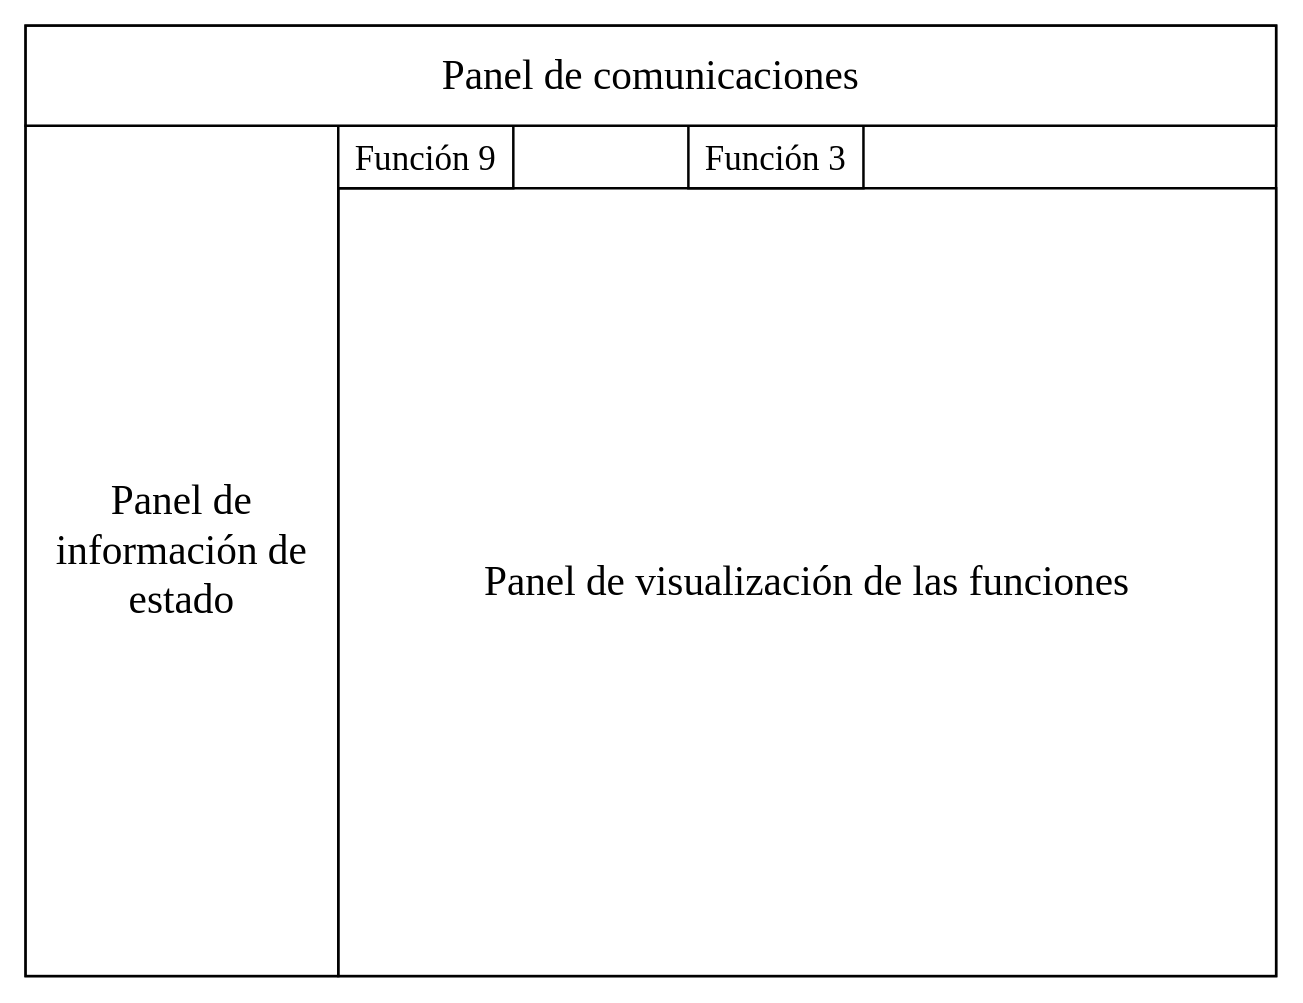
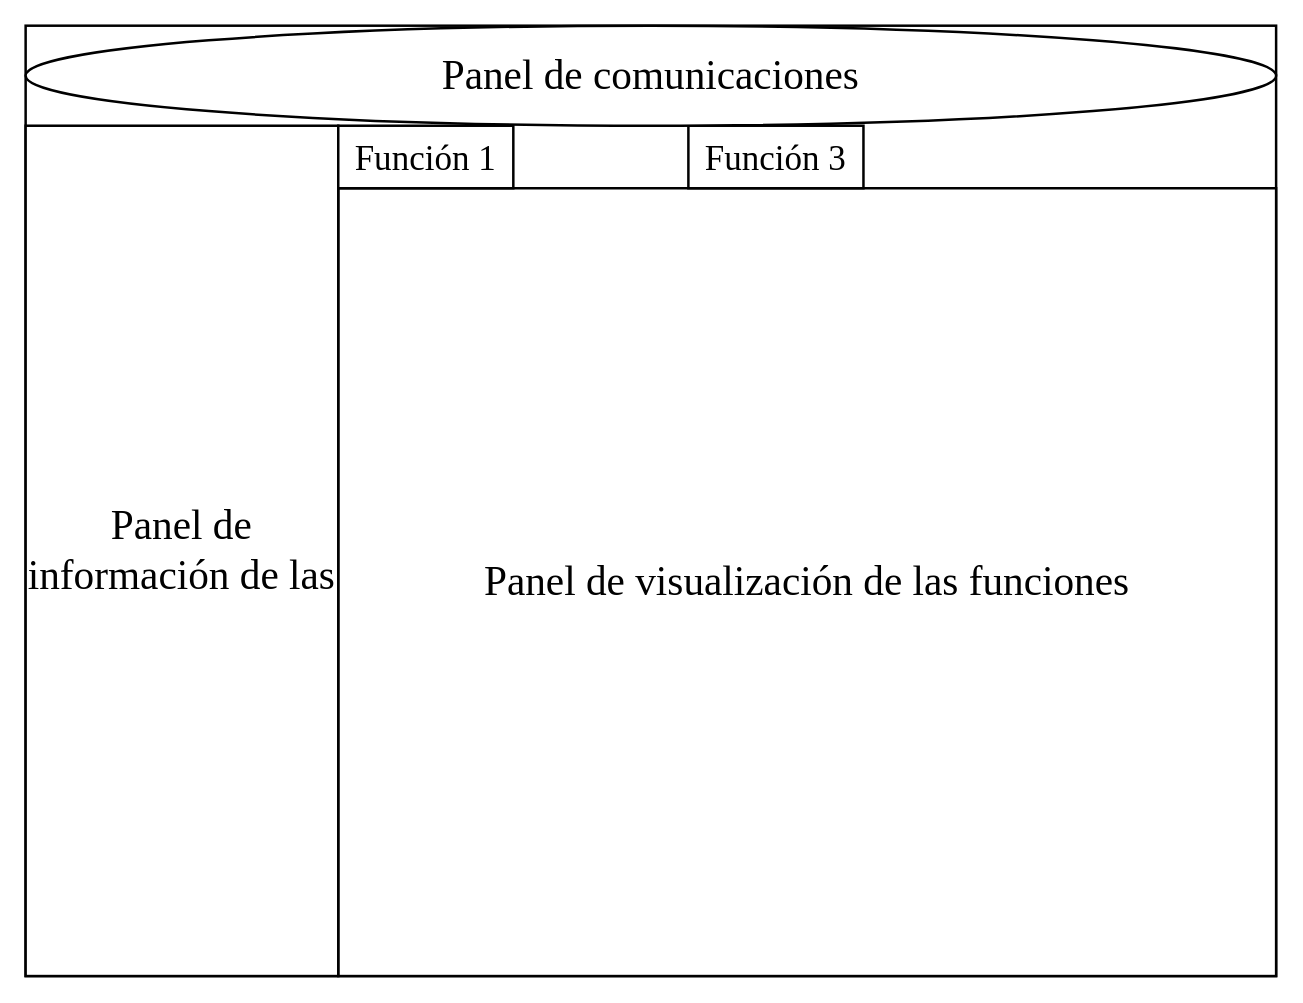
node "Panel de comunicaciones": shape rectangle -> ellipse
node "Función 9": label "Función 9" -> "Función 1"
node "Panel de información de estado": label "Panel de información de estado" -> "Panel de información de las"
